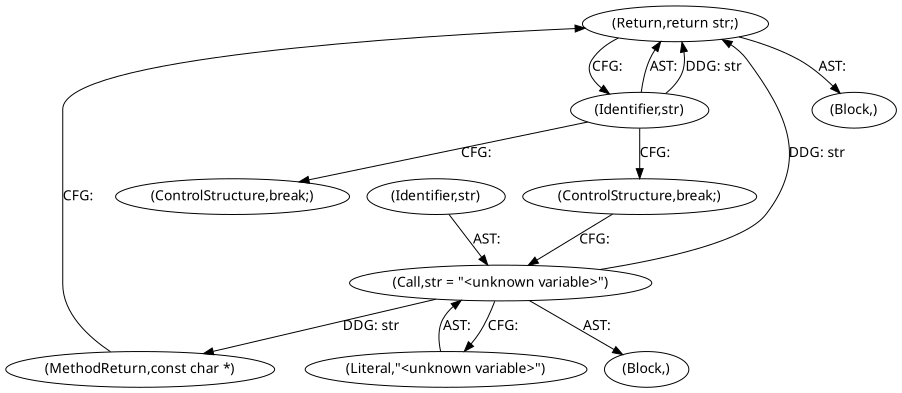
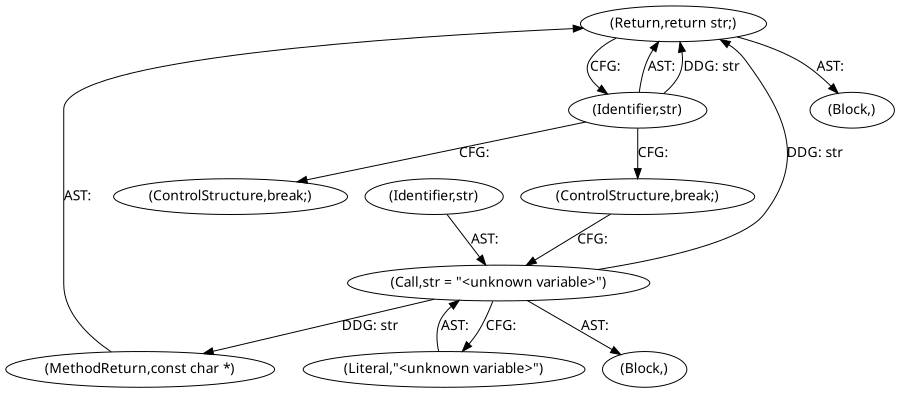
edge "(MethodReturn,const char *)" -> "(Return,return str;)": label "CFG: " -> "AST: "
